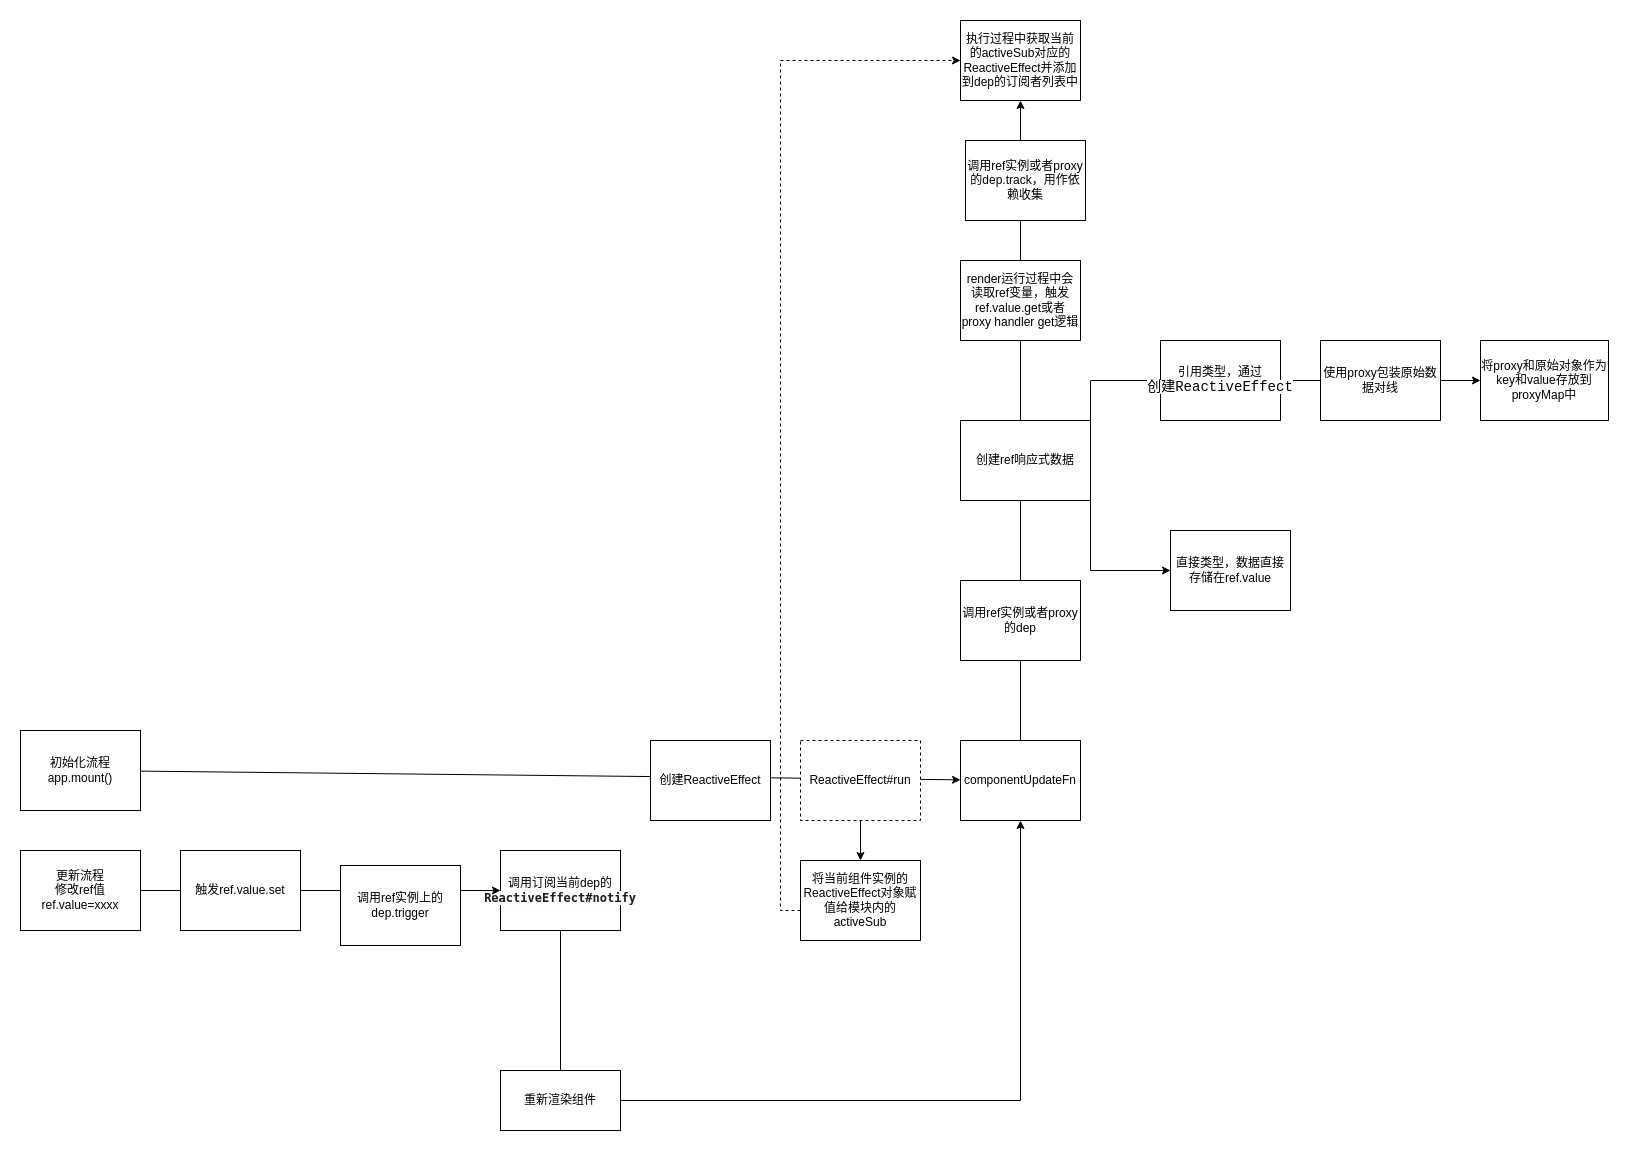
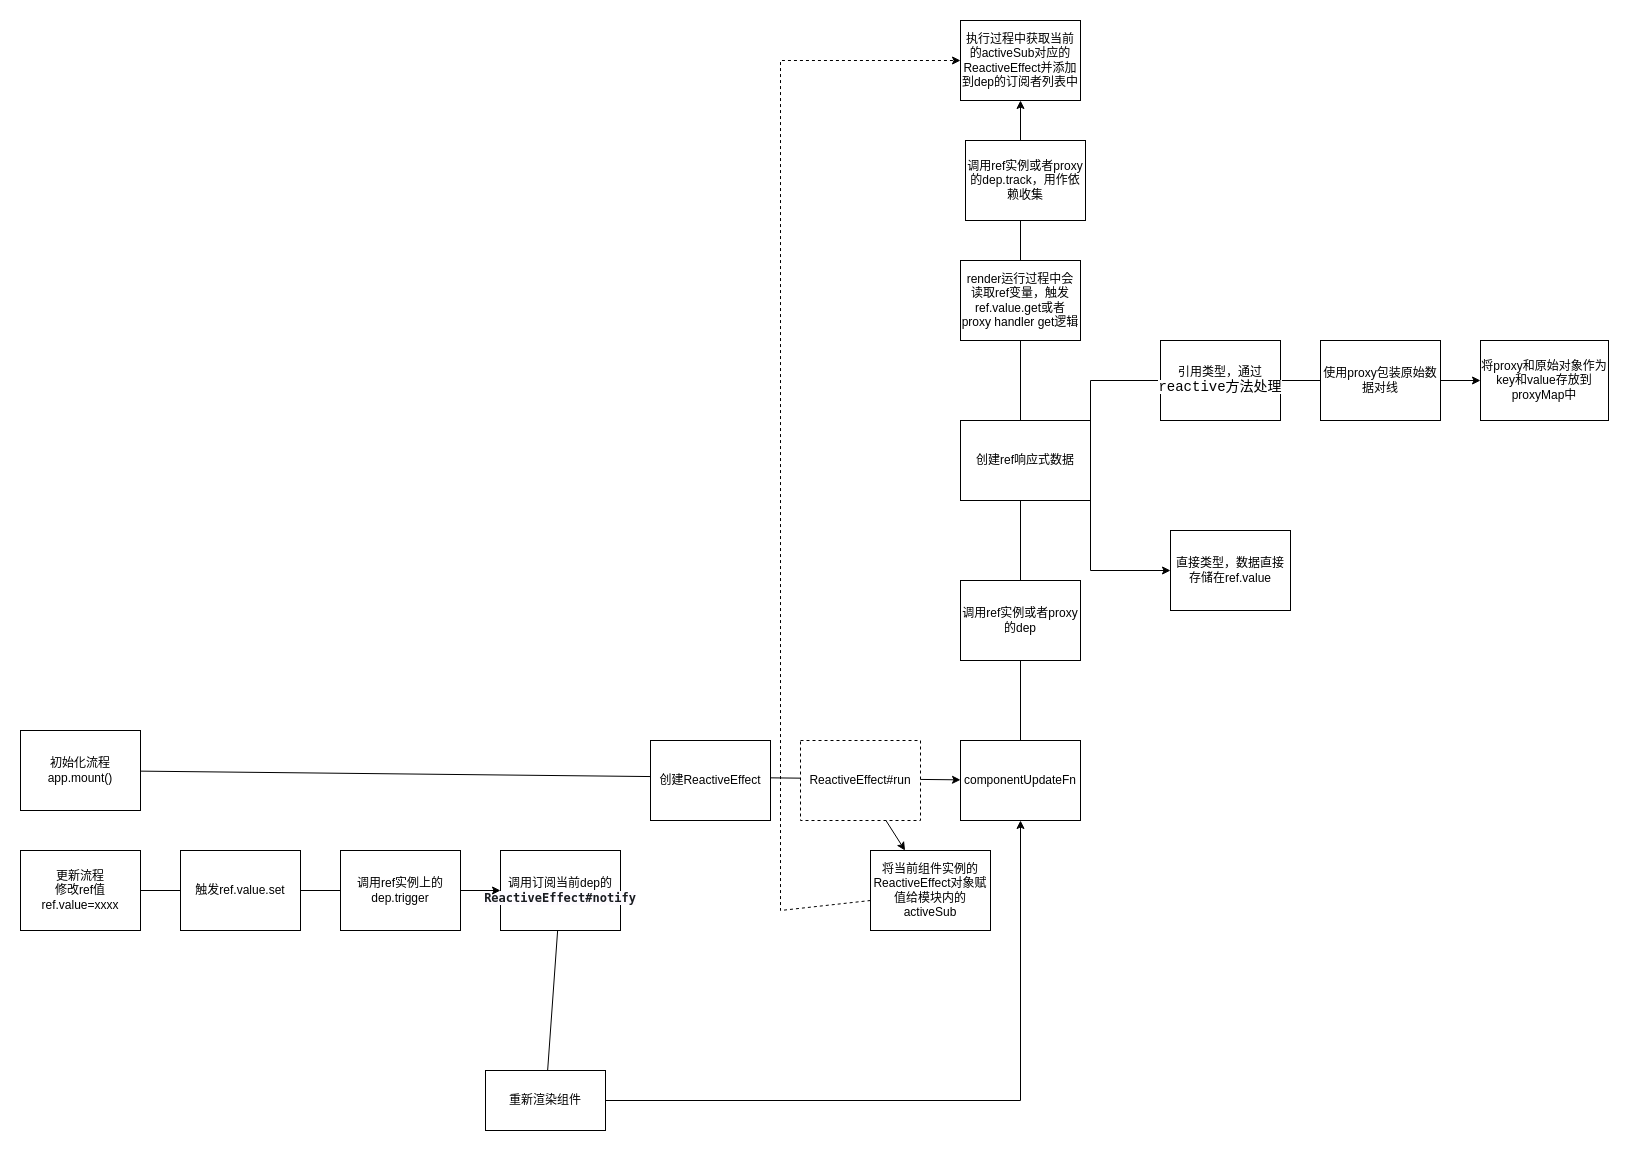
node "引用类型，通过创建ReactiveEffect": label "引用类型，通过创建ReactiveEffect" -> "引用类型，通过reactive方法处理"
node "将当前组件实例的ReactiveEffect对象赋值给模块内的activeSub": moved (861, 901) -> (931, 891)
node "调用ref实例上的dep.trigger": moved (401, 906) -> (401, 891)
node "重新渲染组件": moved (561, 1101) -> (546, 1101)
